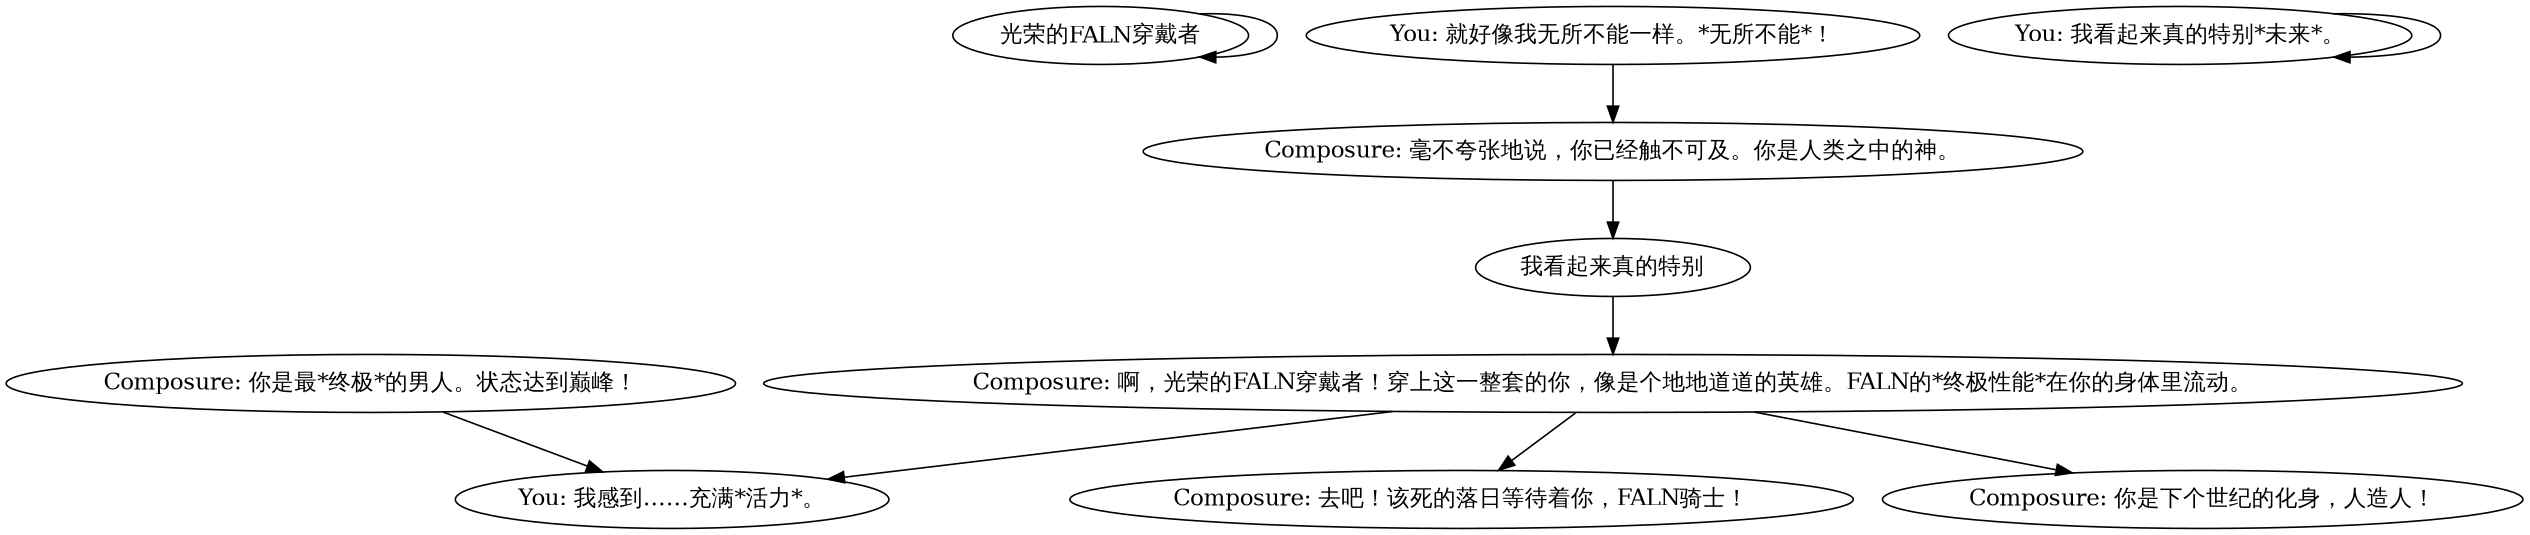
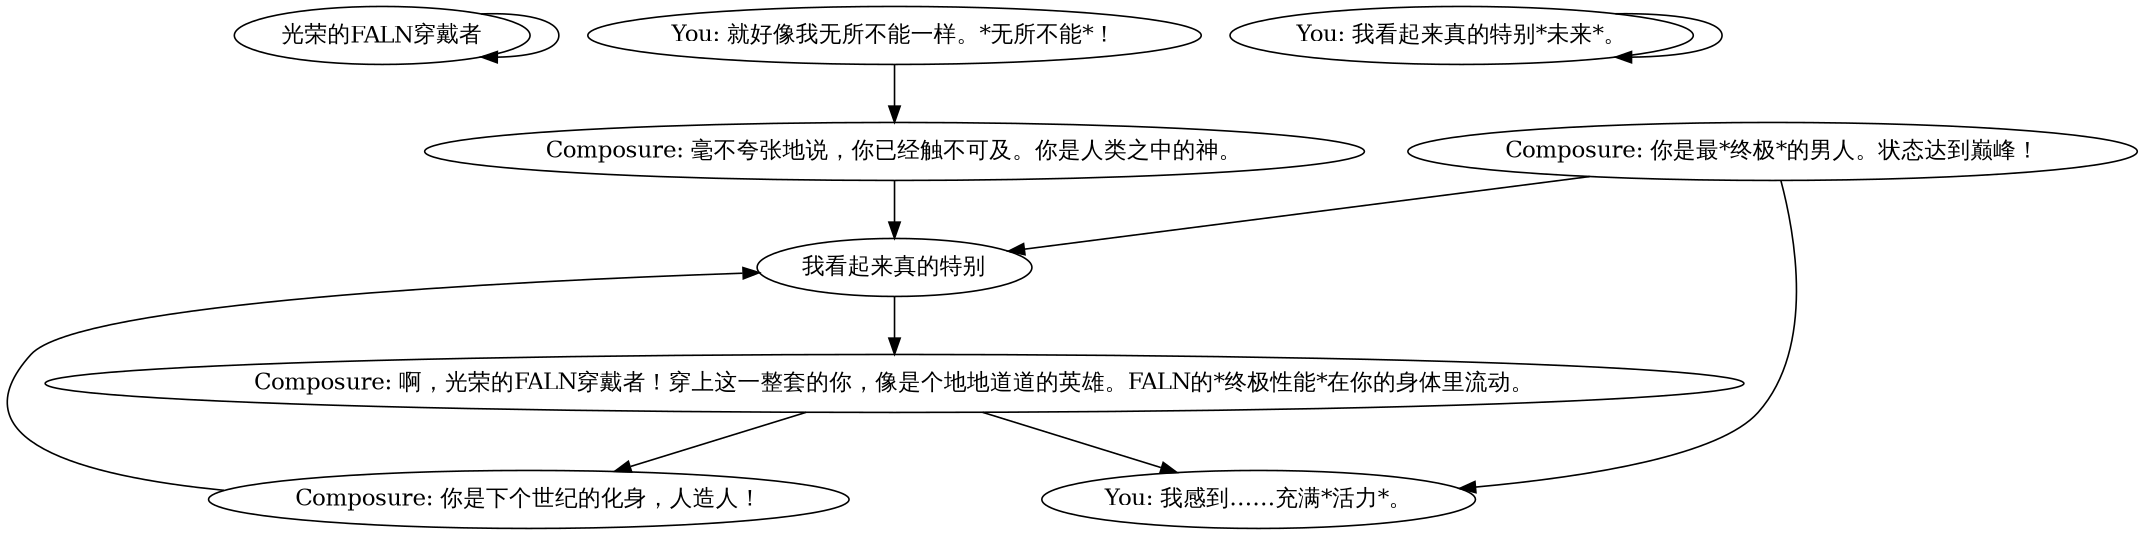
edge "Composure: 你是最*终极*的男人。状态达到巅峰！" -> "我看起来真的特别": added
edge "Composure: 你是下个世纪的化身，人造人！" -> "我看起来真的特别": added
node "Composure: 去吧！该死的落日等待着你，FALN骑士！": removed
